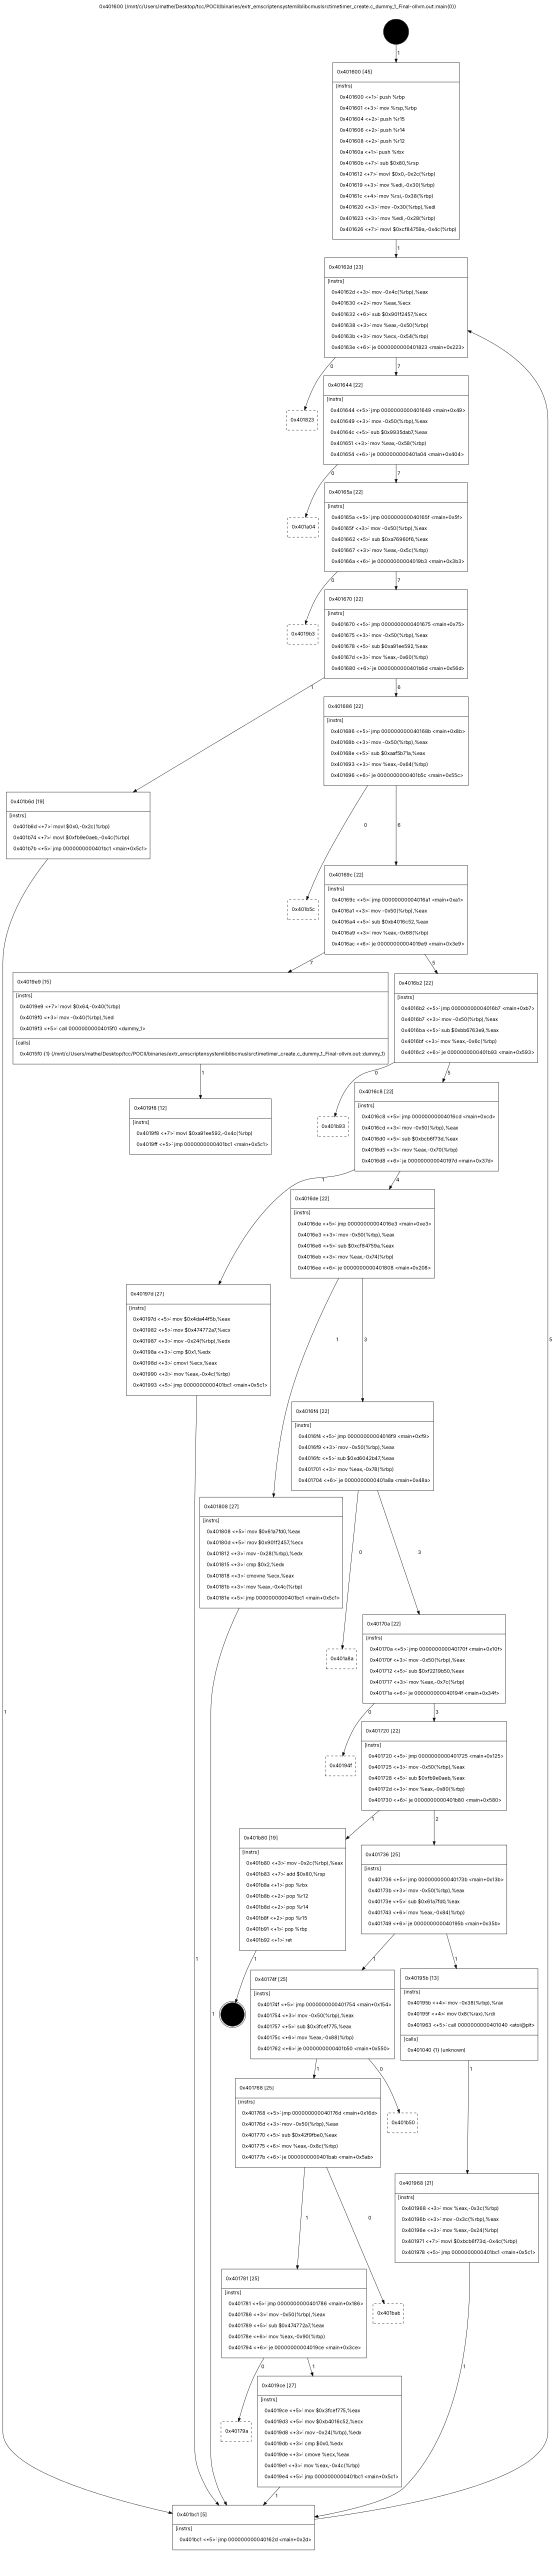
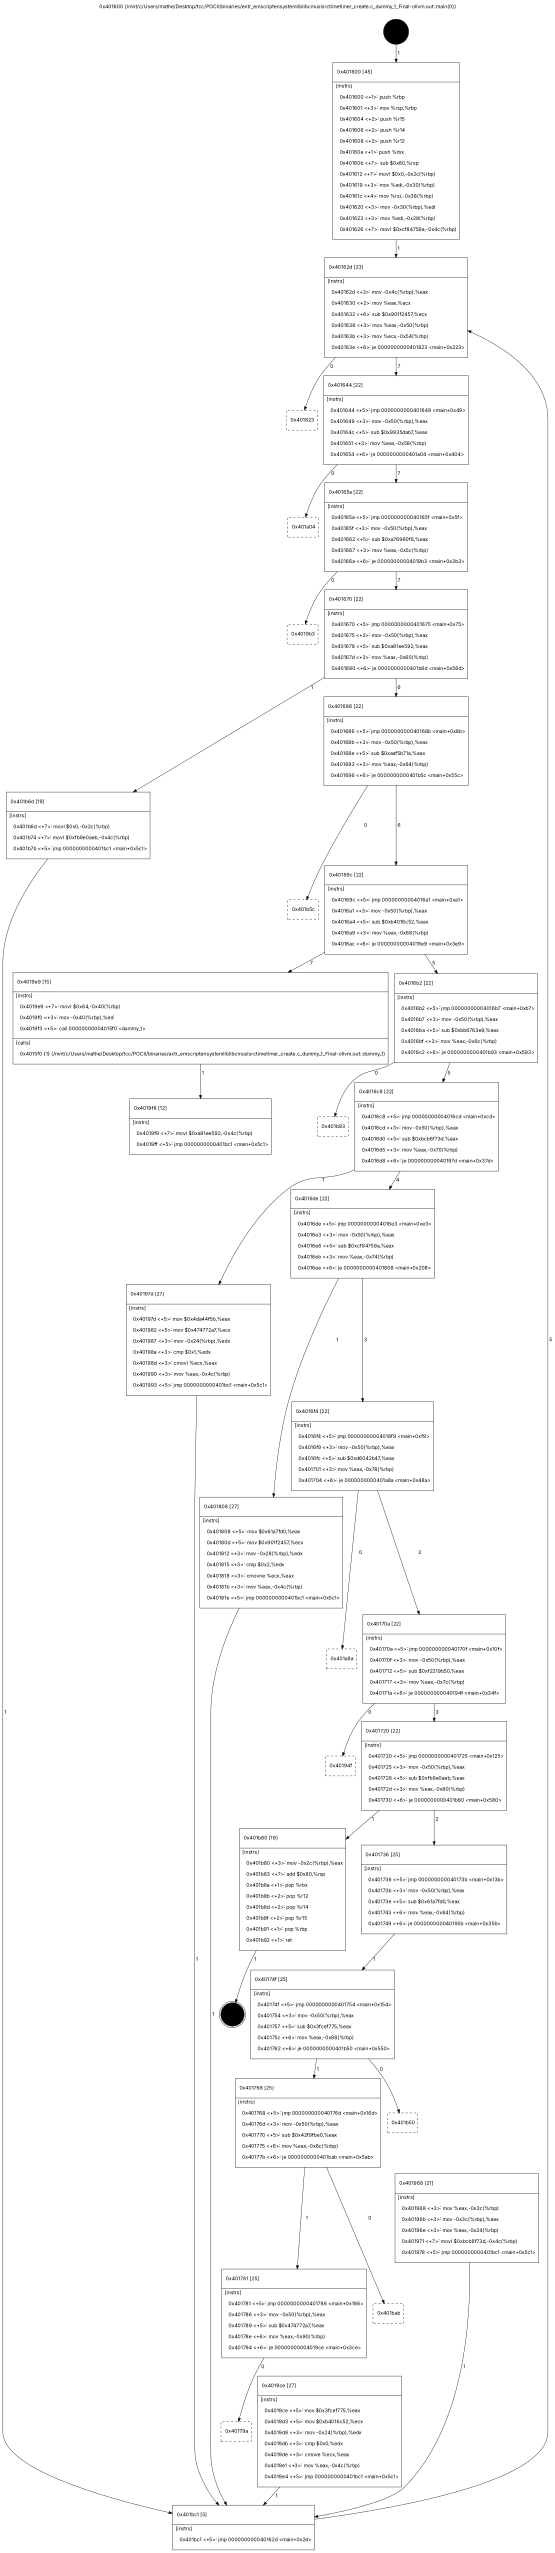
node "0x40195b [13]": removed
edge "0x401781 [25]" -> "0x4019ce [27]": removed, label "1"
